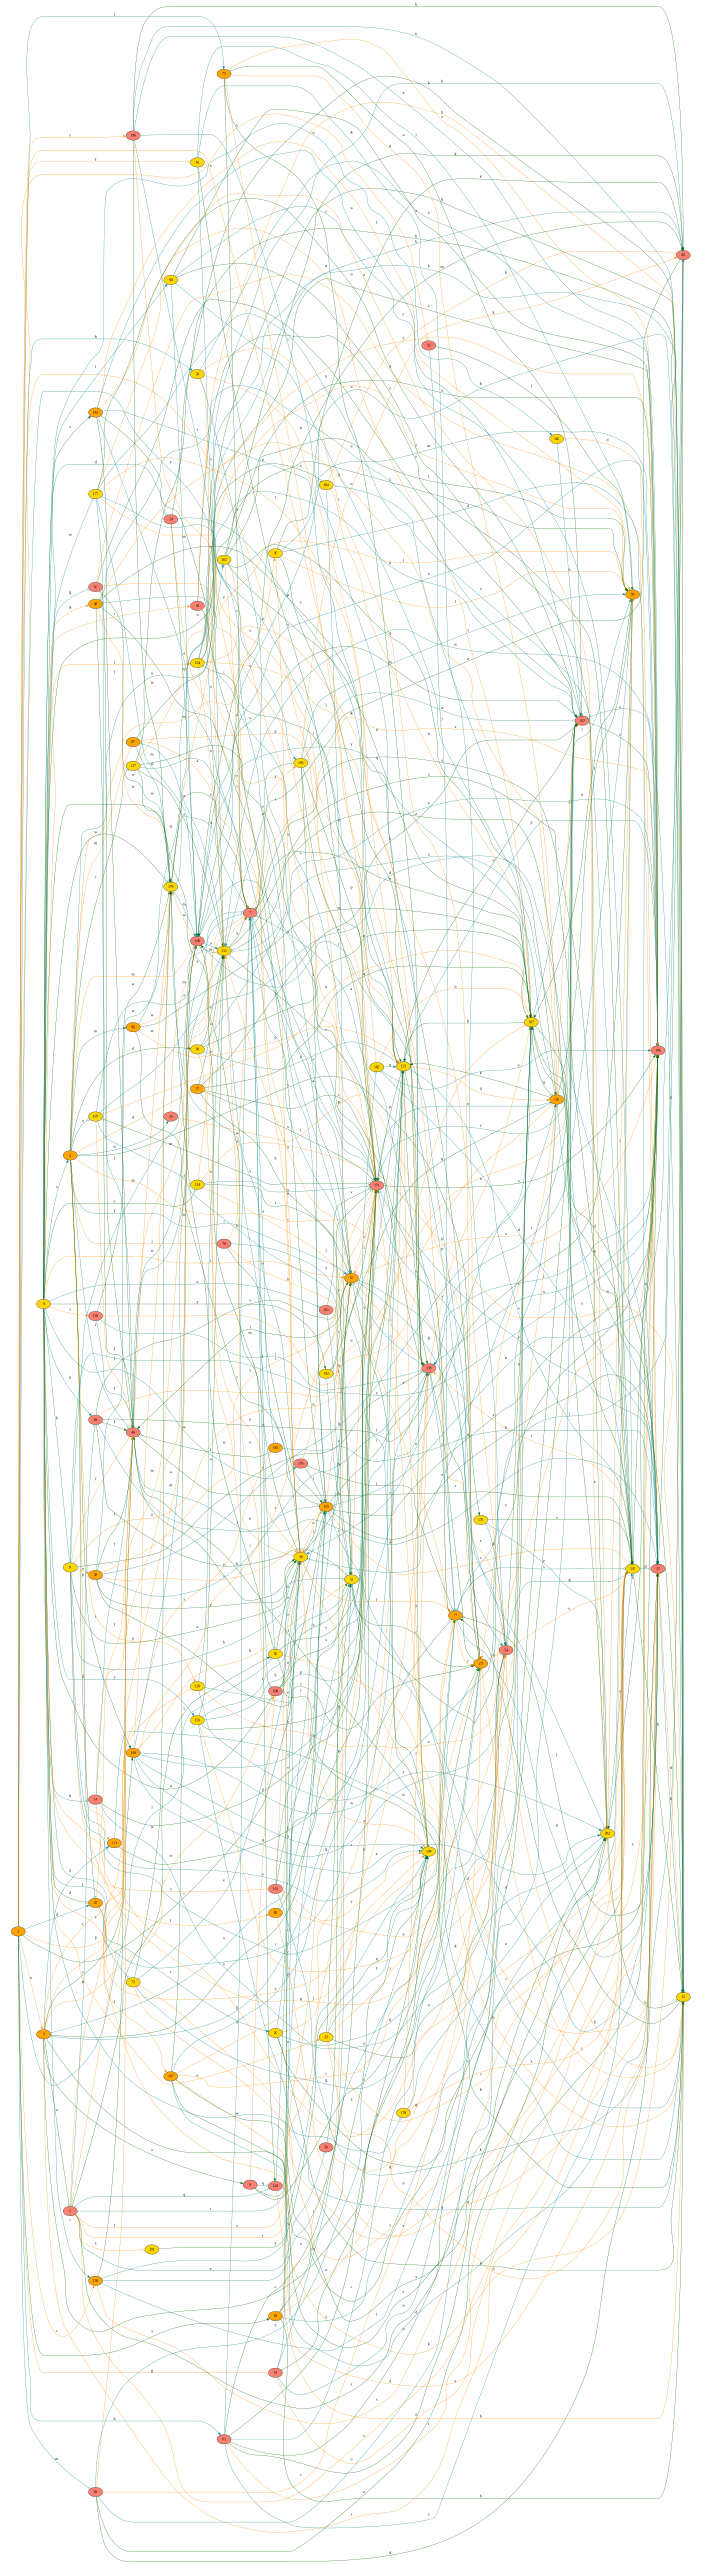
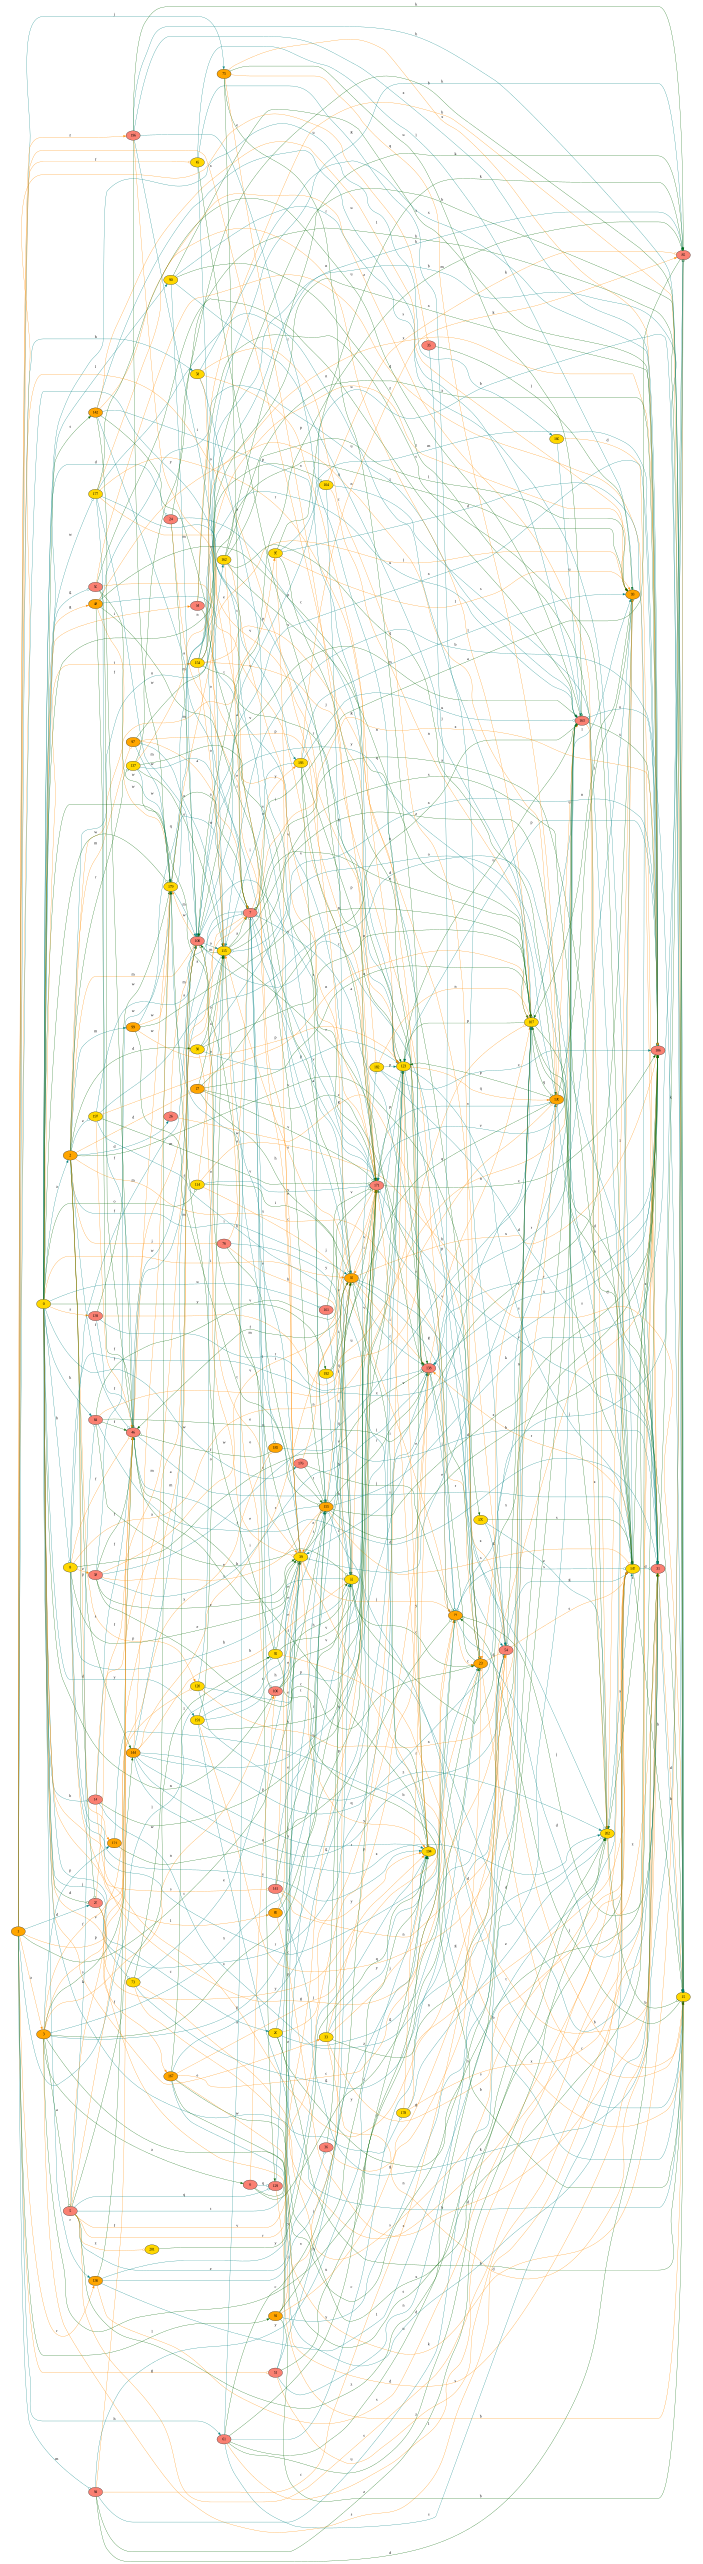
edge "69" -> "7": now "69" -> "155"
edge "46" -> "147": color darkgreen -> teal
node "38": fillcolor orange -> salmon
edge "61" -> "7": arrowhead normal -> odot
node "25": fillcolor orange -> salmon
